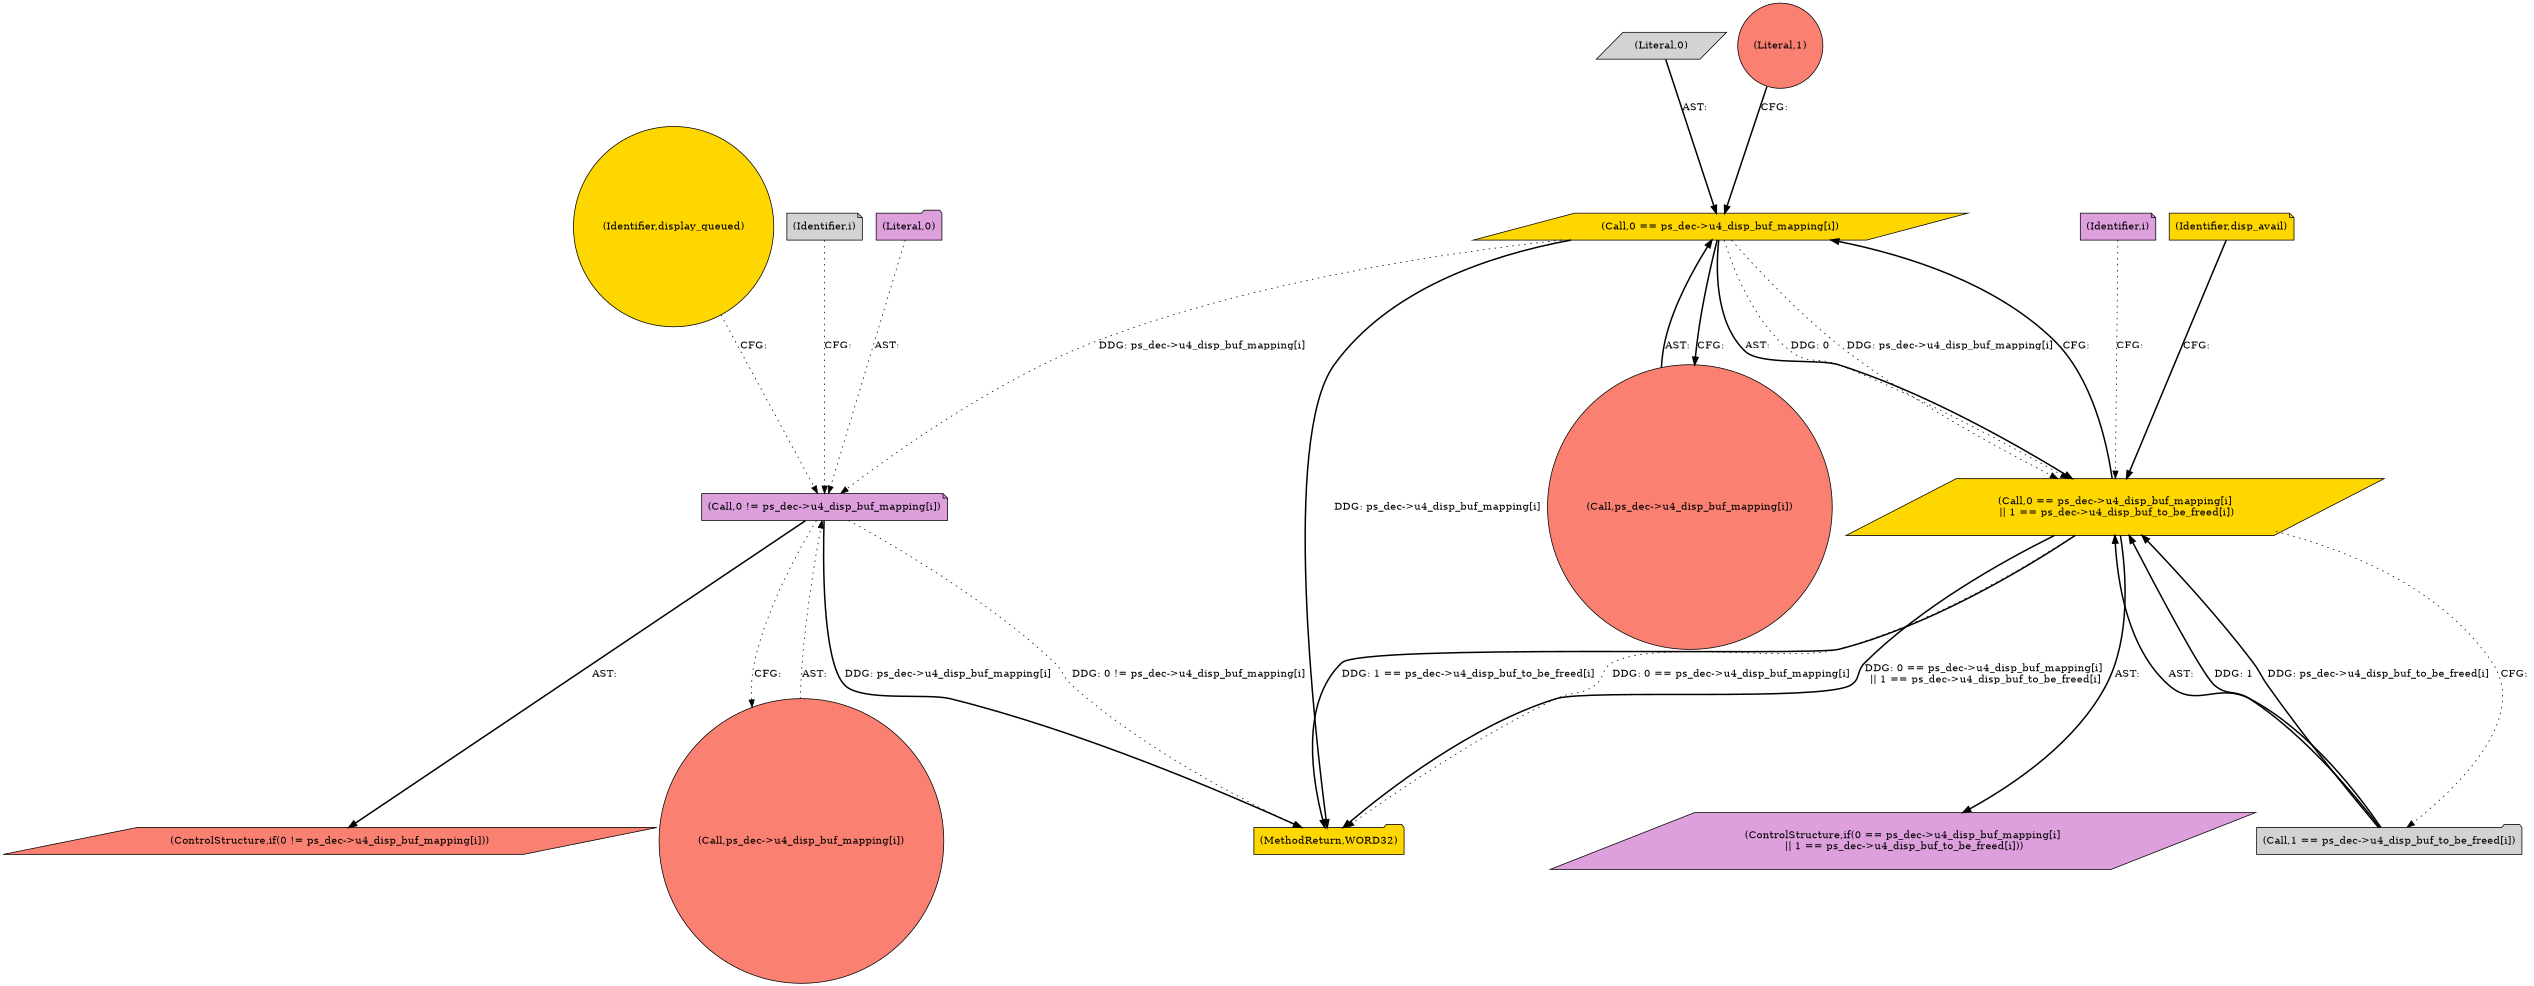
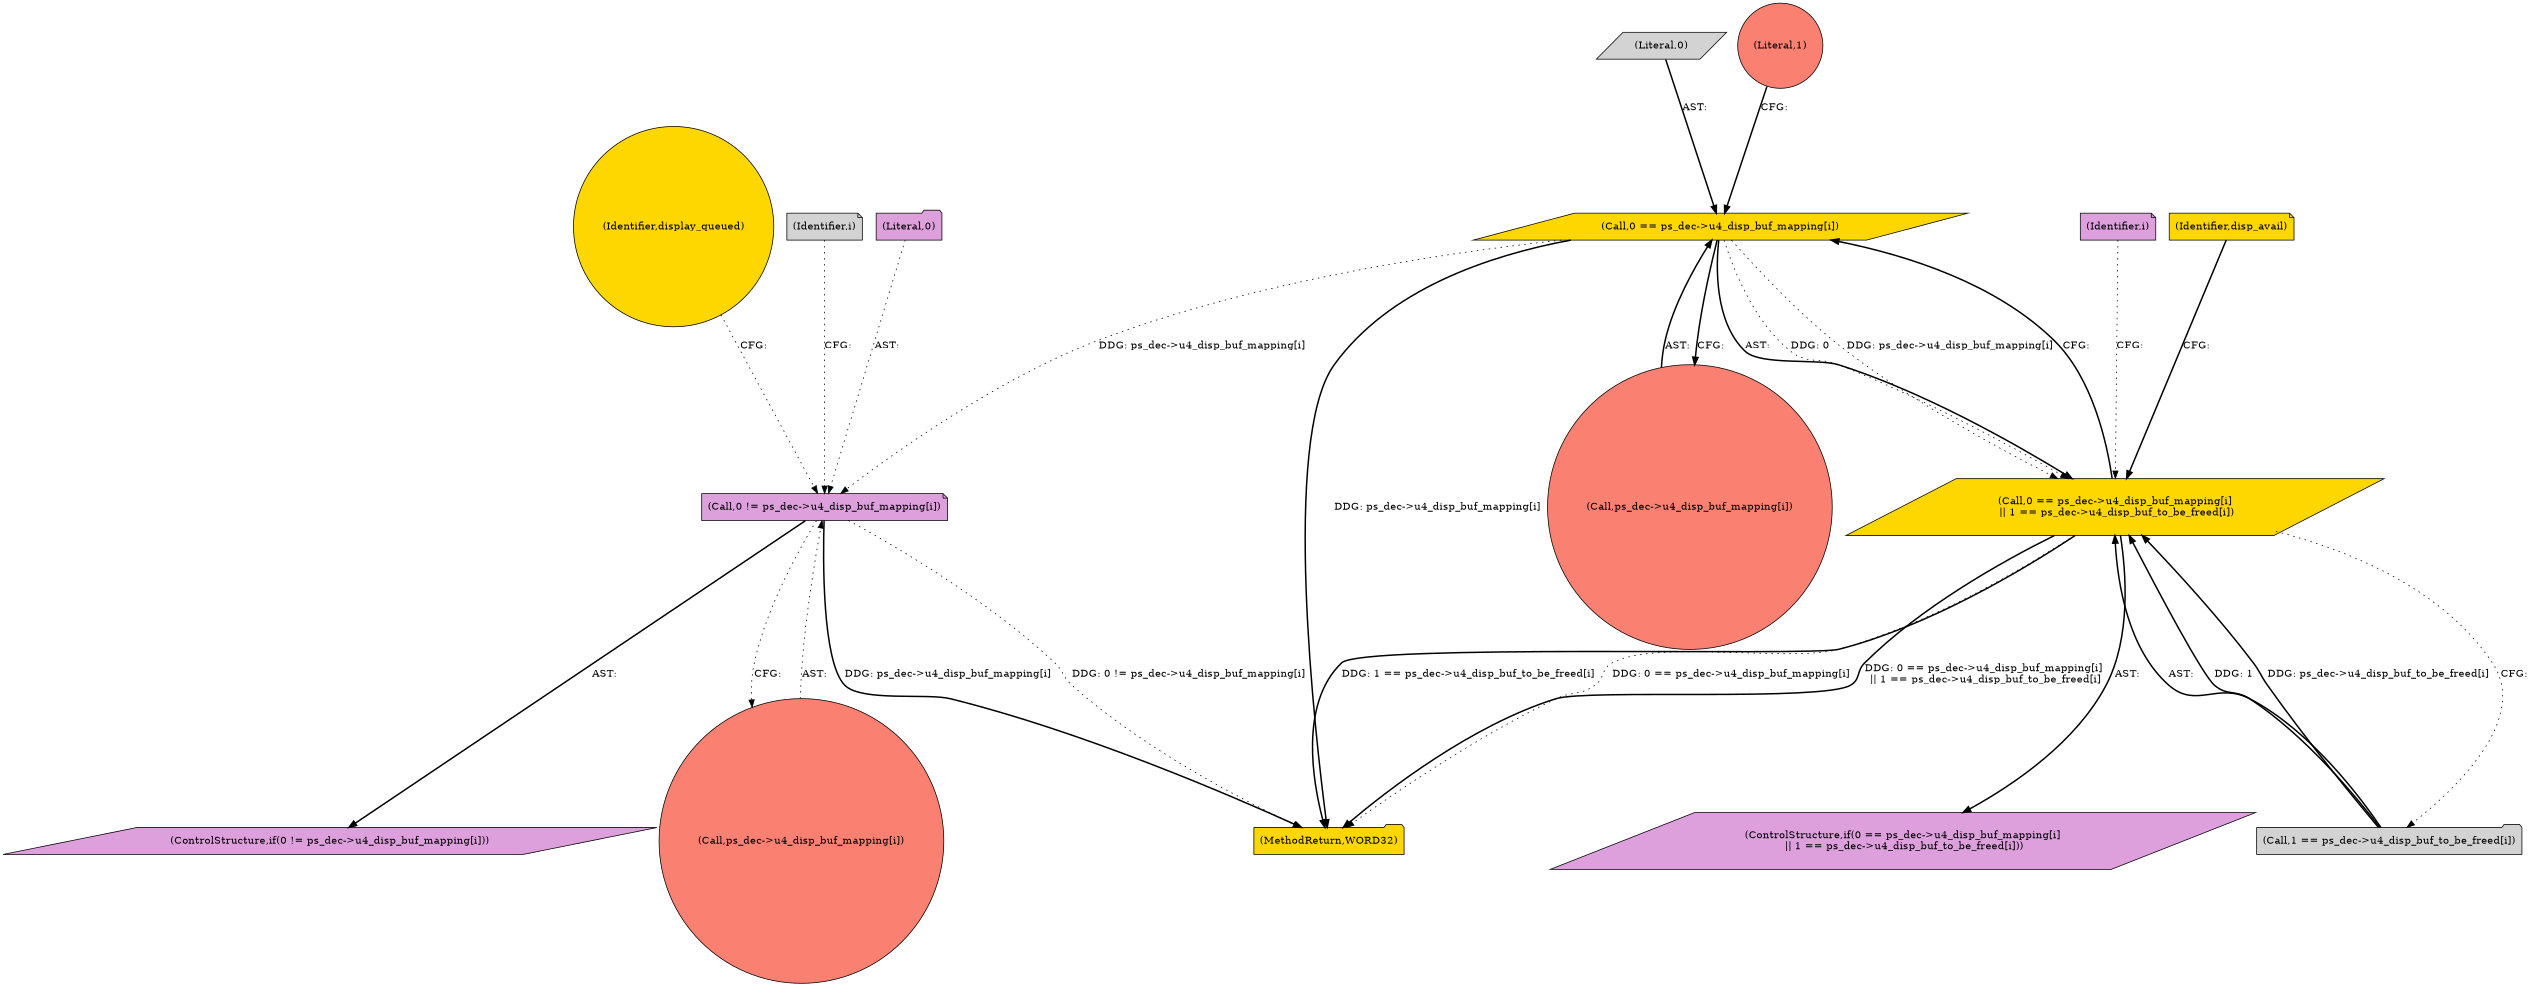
node "(ControlStructure,if(0 != ps_dec->u4_disp_buf_mapping[i]))": fillcolor salmon -> plum
